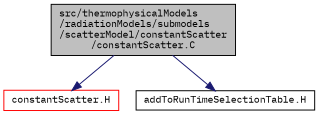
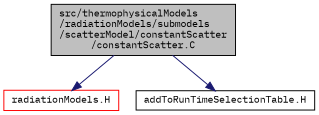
node "constantScatter.H": label "constantScatter.H" -> "radiationModels.H"
